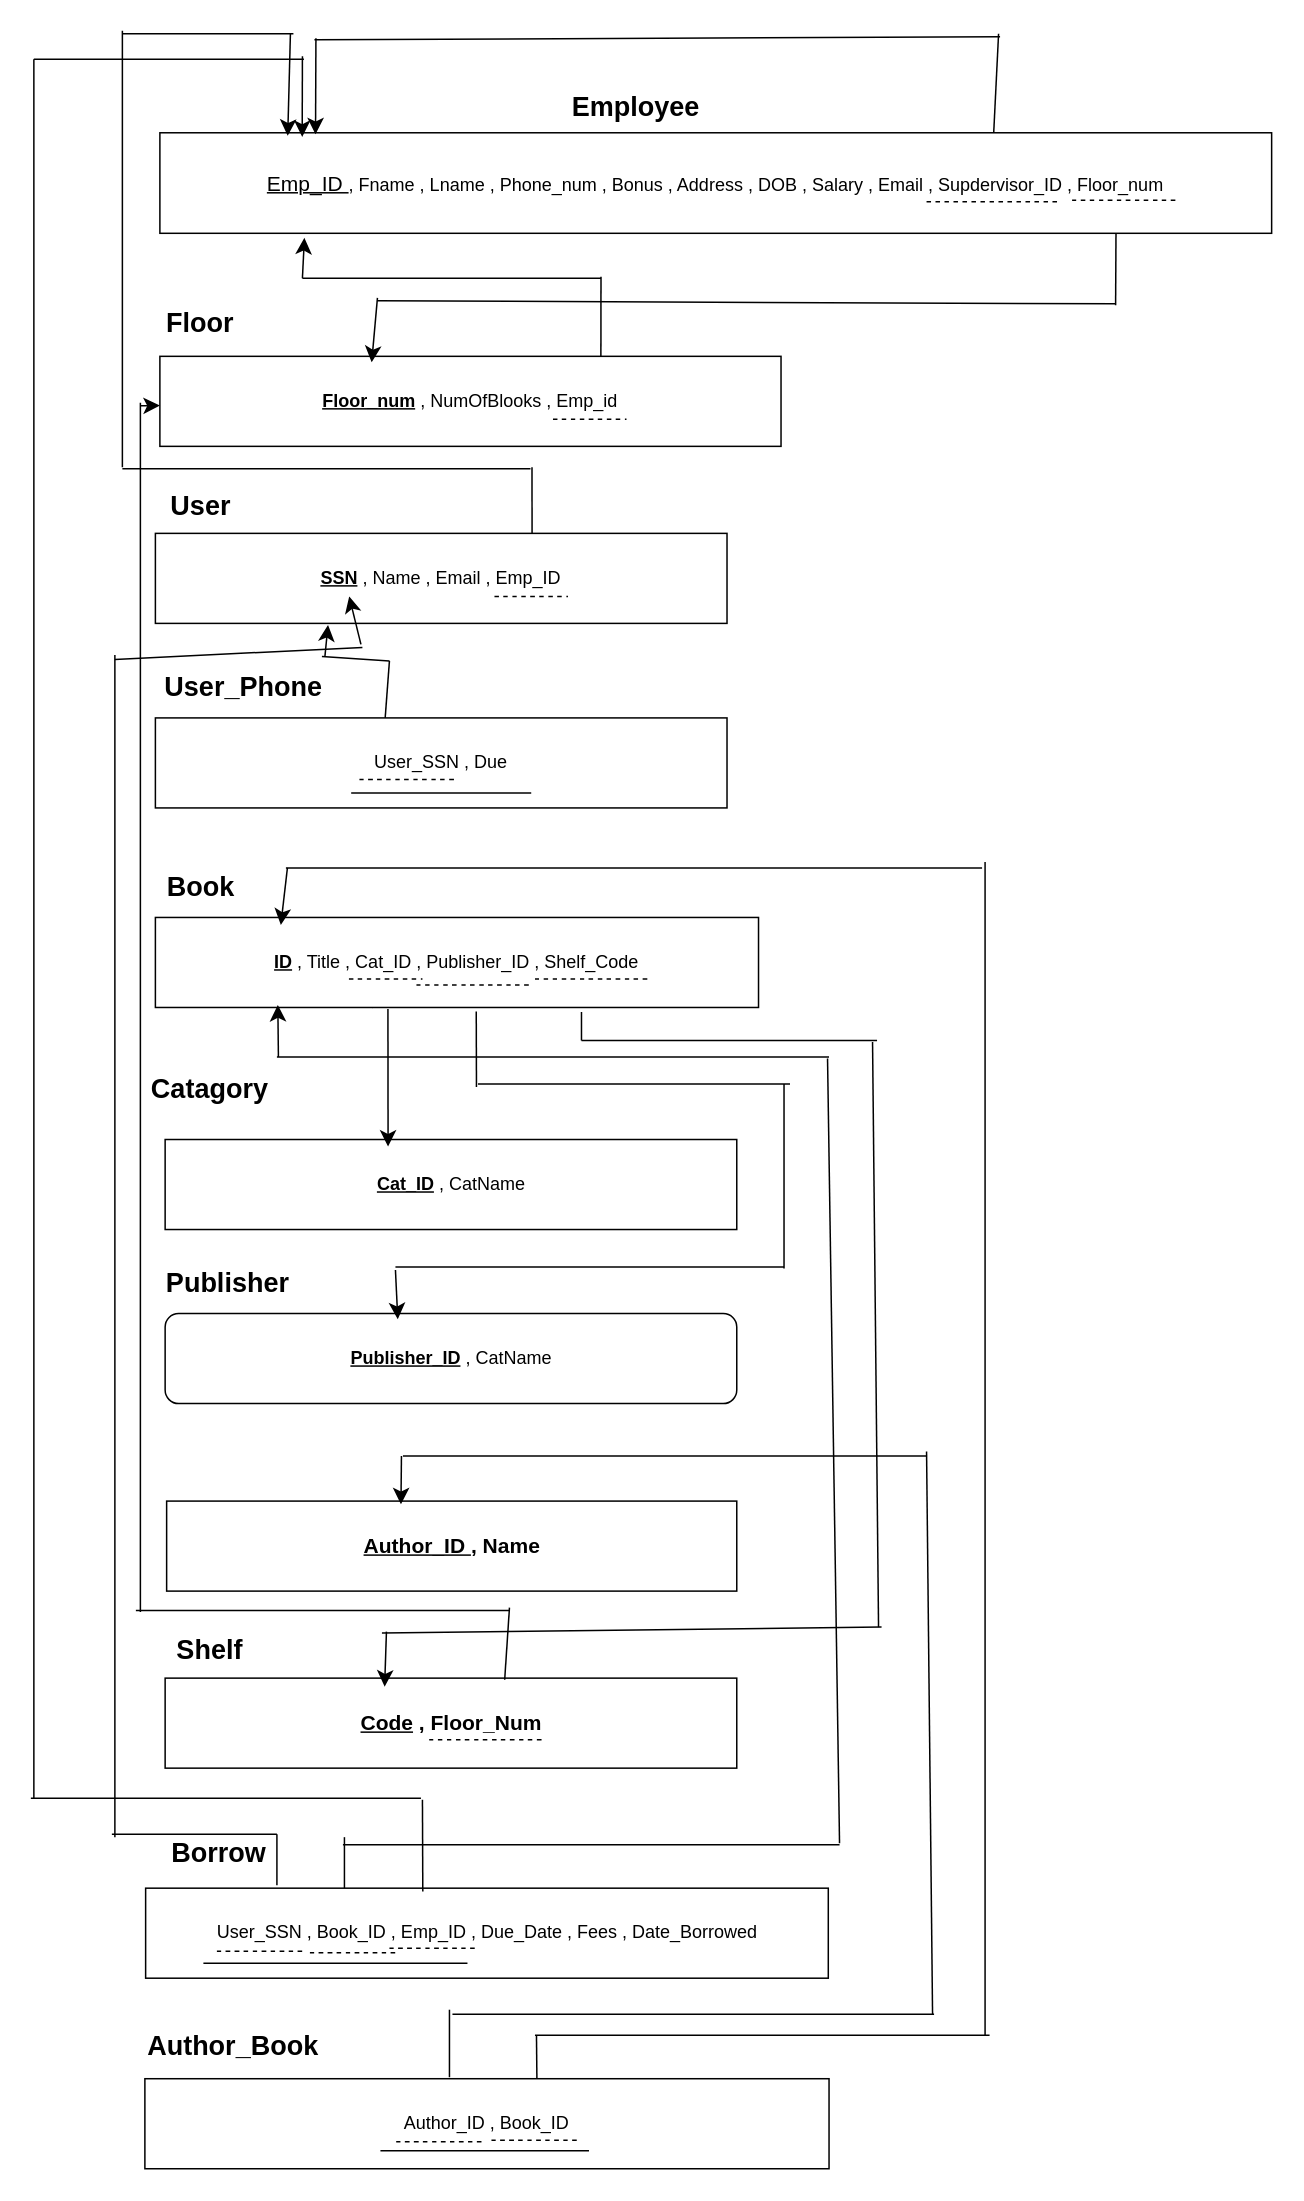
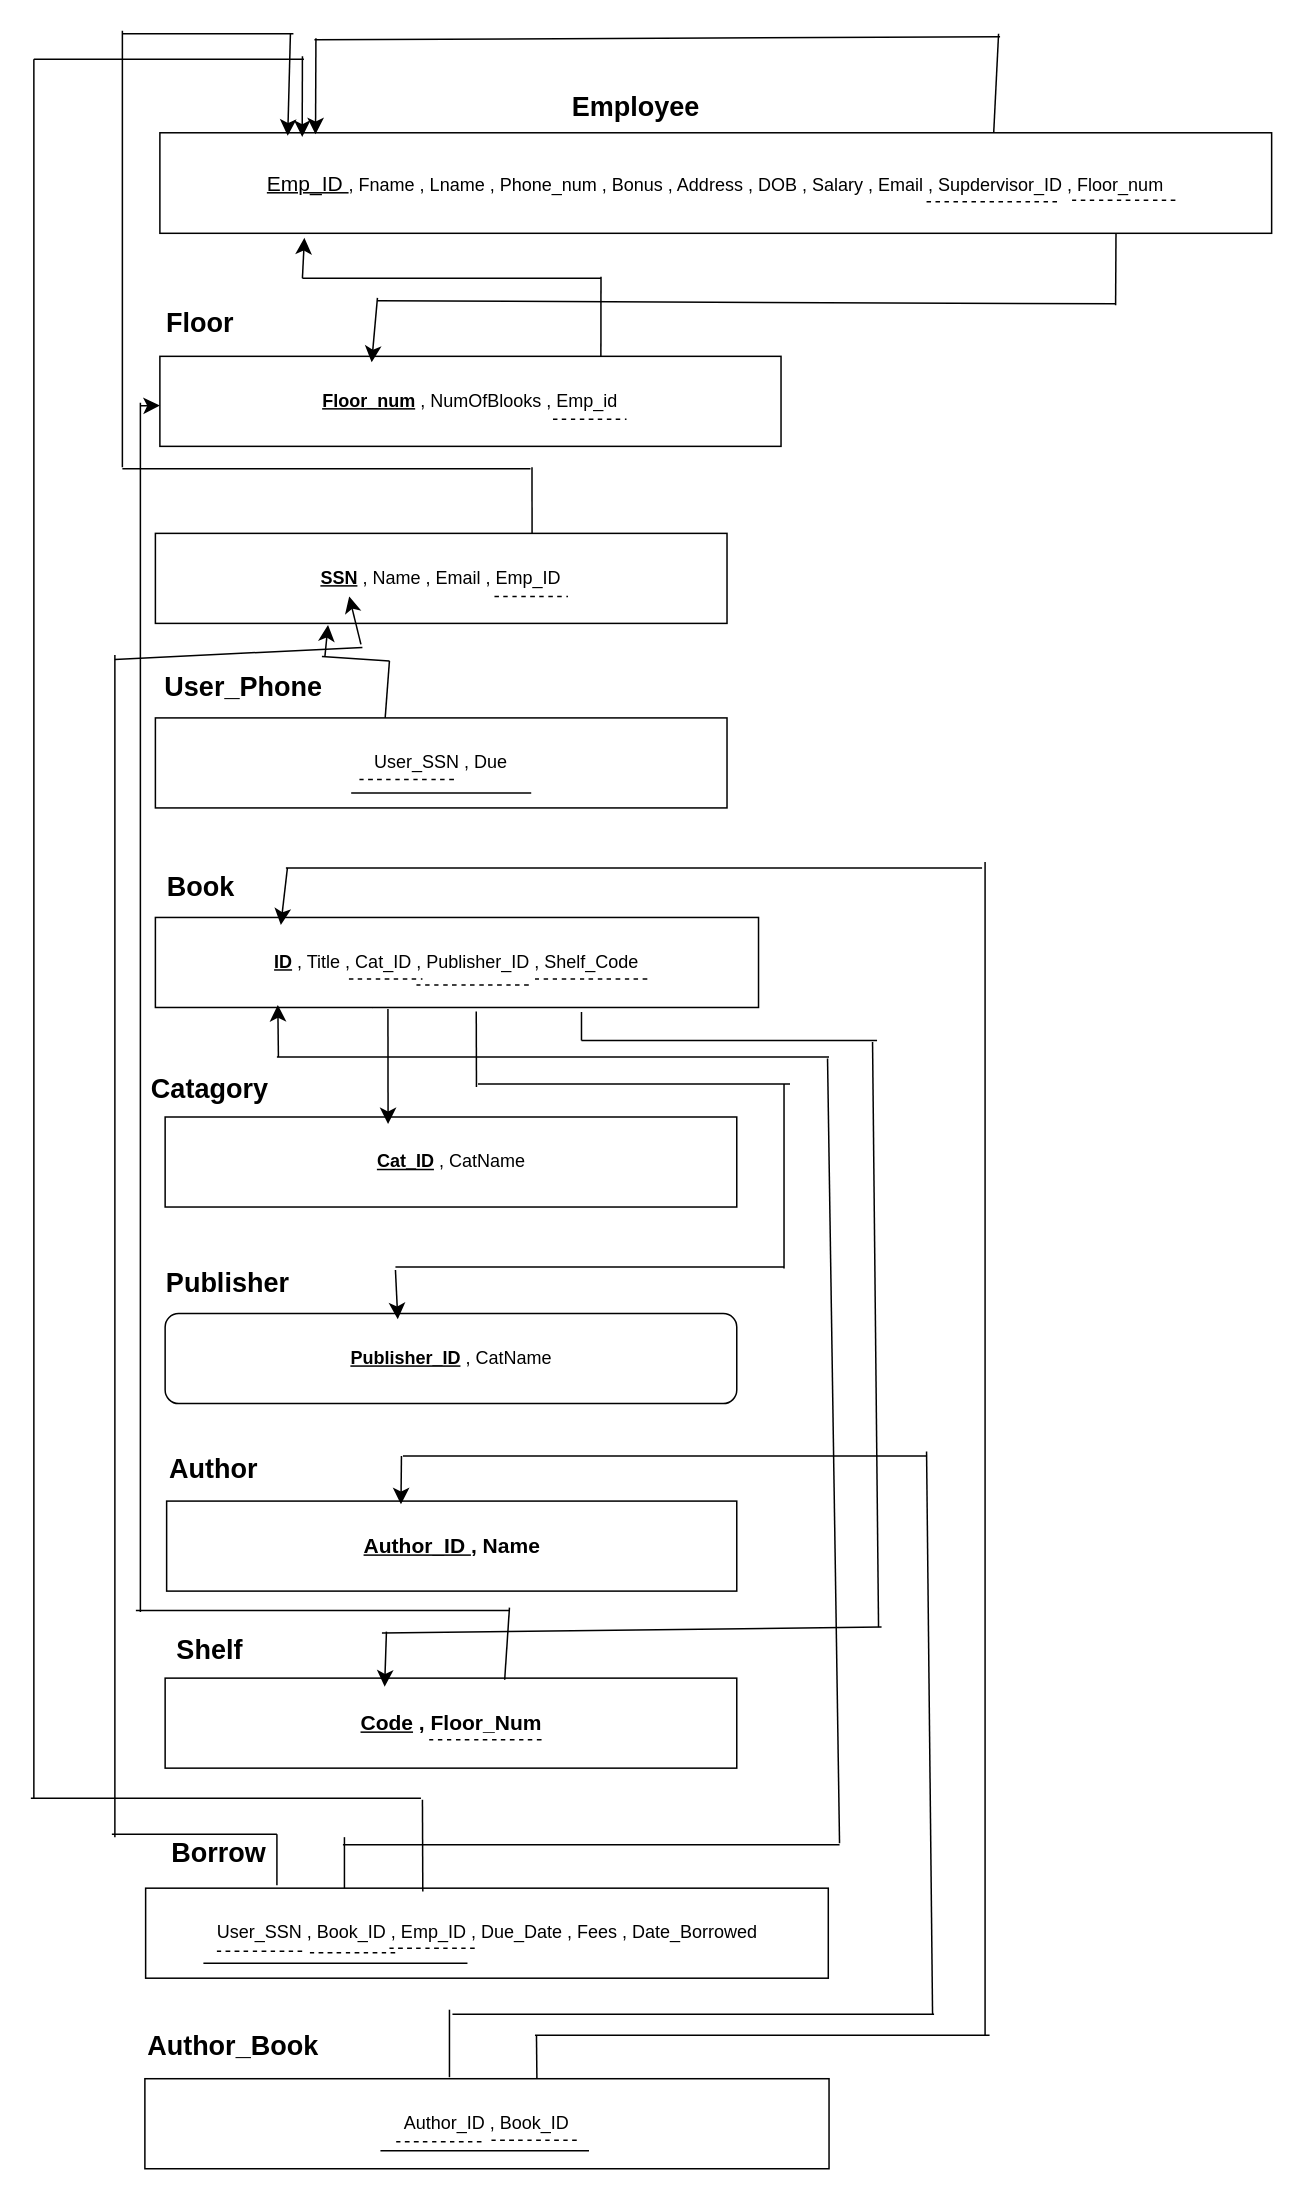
node "User": removed
node "Cat_ID , CatName": moved (451, 1184) -> (451, 1162)
node "Author": added
